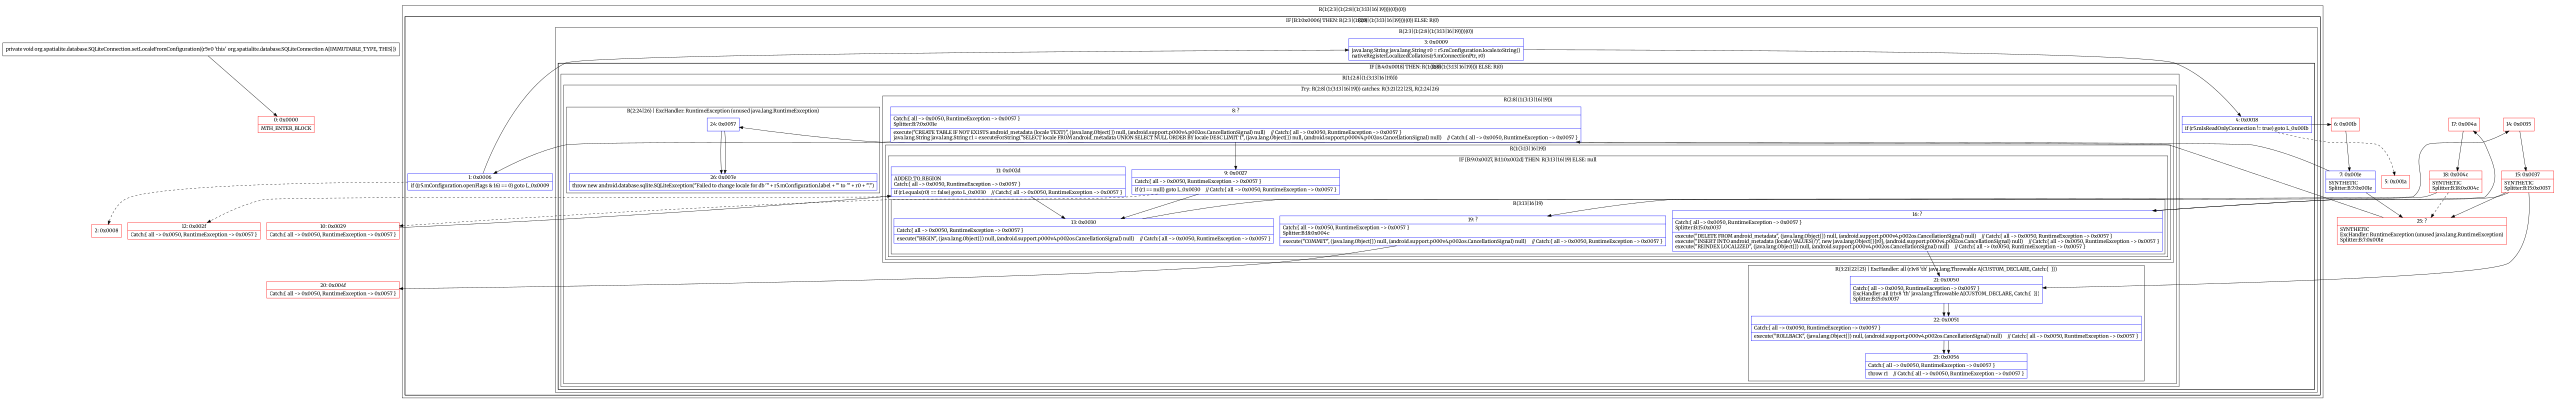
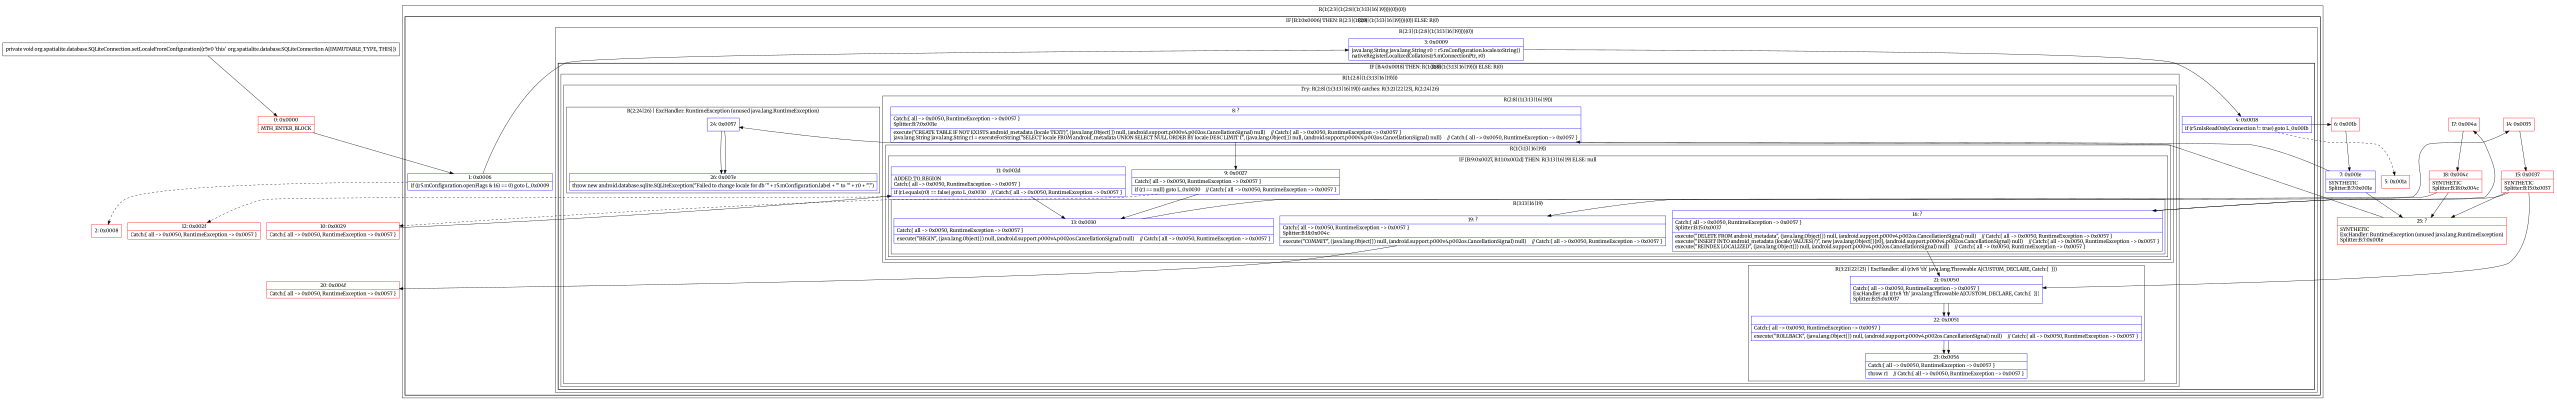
edge "8: ?" -> "1: 0x0006": now "0: 0x0000" -> "1: 0x0006"
edge "18: 0x004c" -> "25: ?": style dashed -> solid
